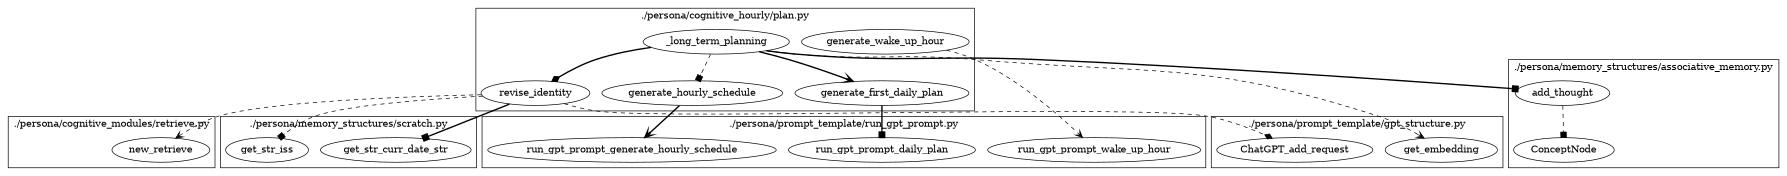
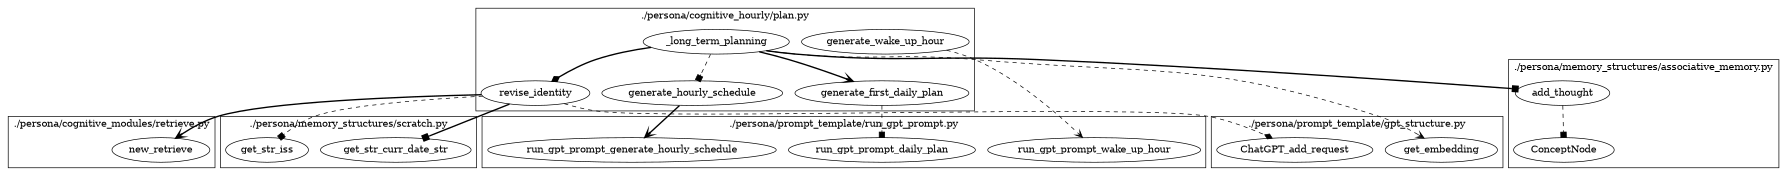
edge "revise_identity" -> "new_retrieve": style dashed -> bold
edge "generate_first_daily_plan" -> "run_gpt_prompt_daily_plan": style bold -> dashed
